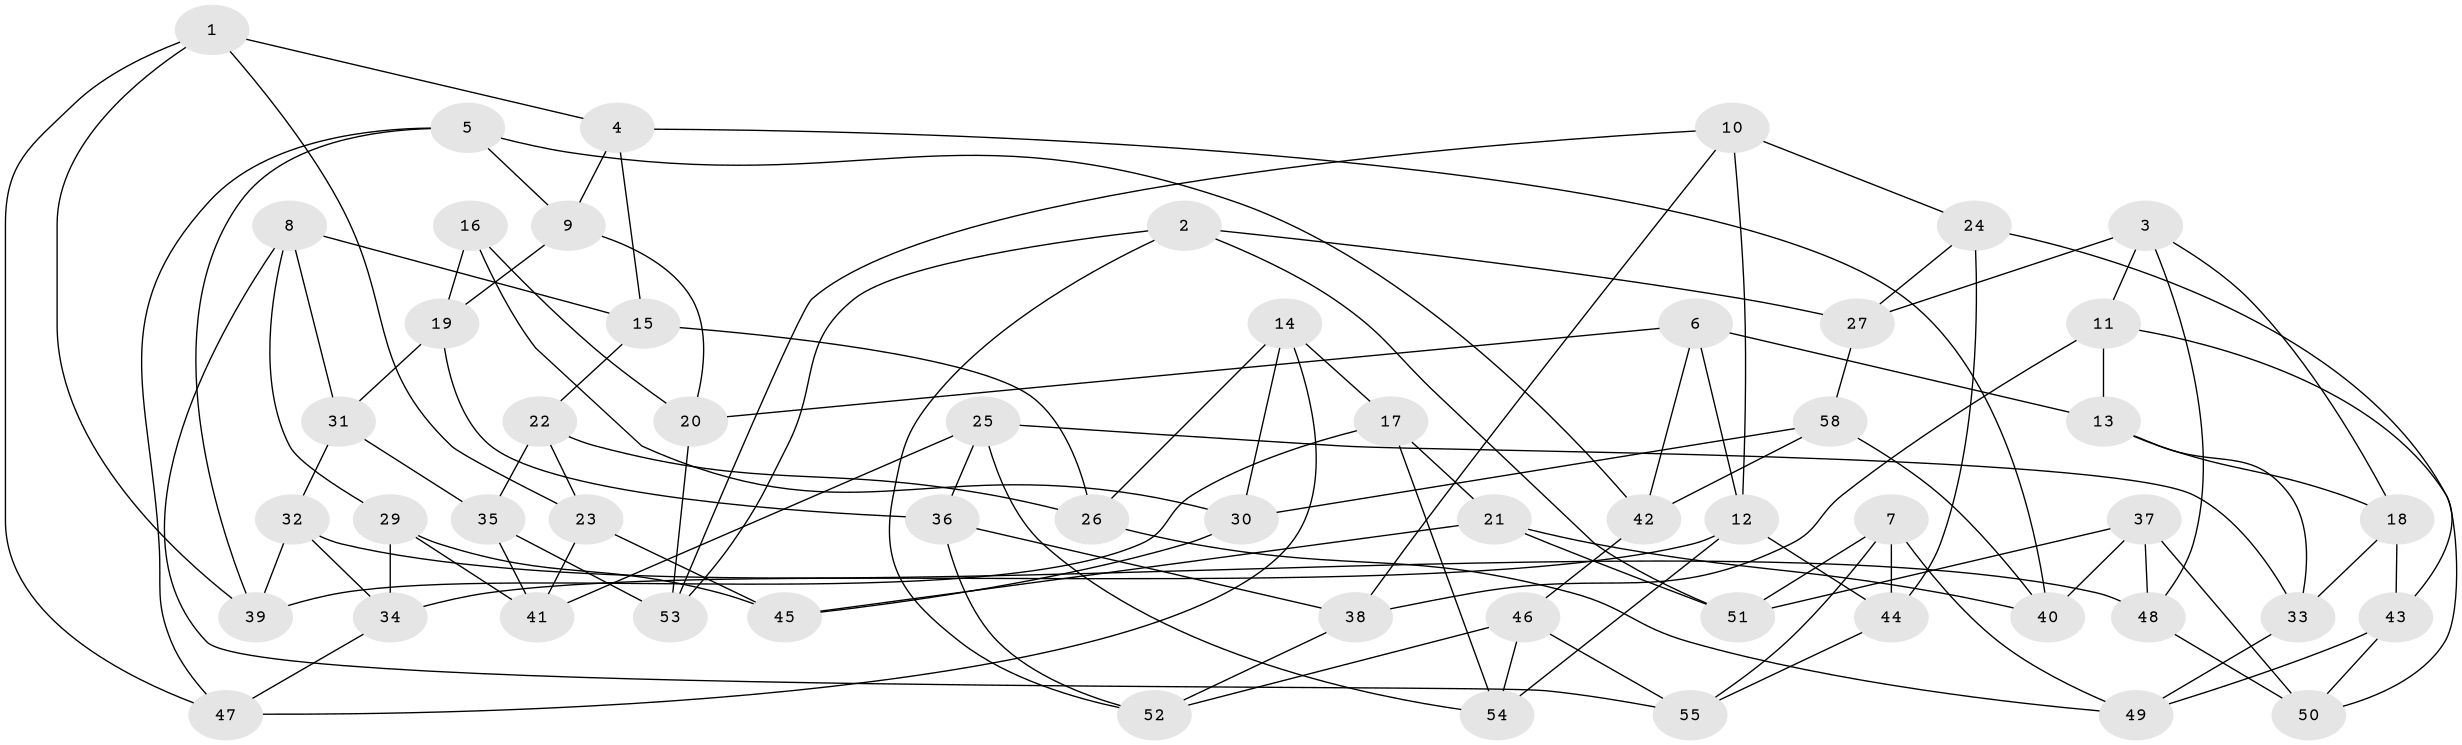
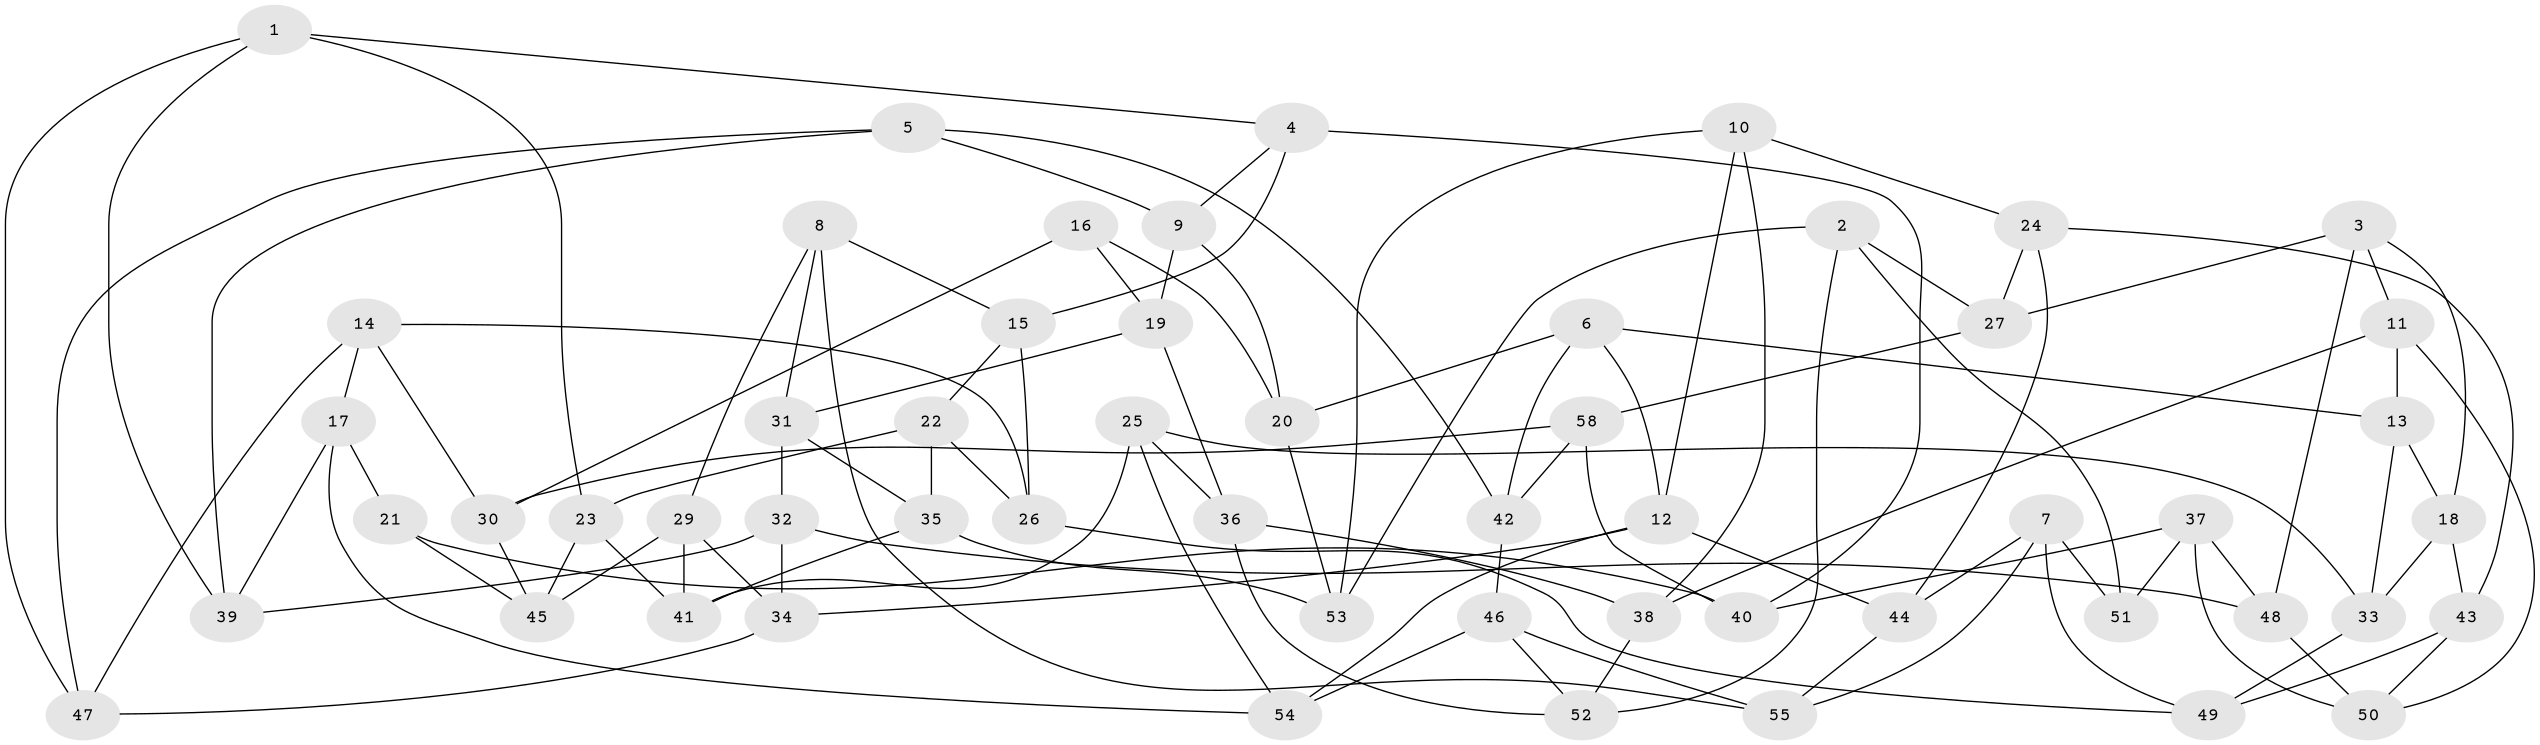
edge "21" -- "51": removed
